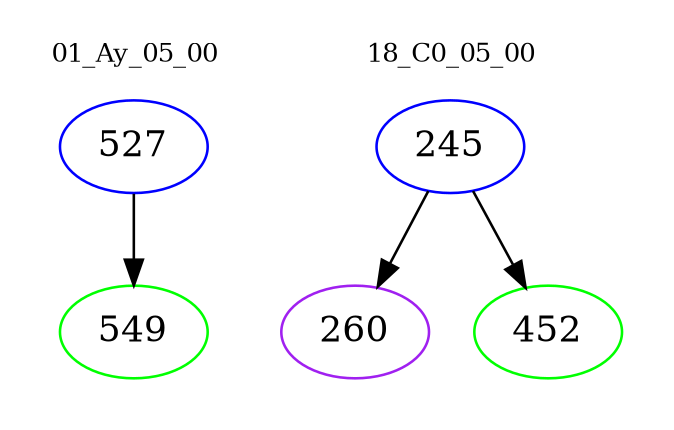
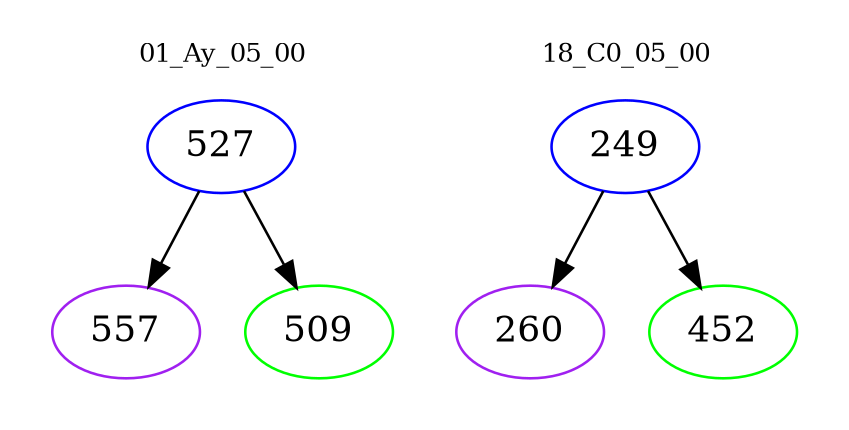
node "245": label "245" -> "249"
node "557": added
node "549": label "549" -> "509"
